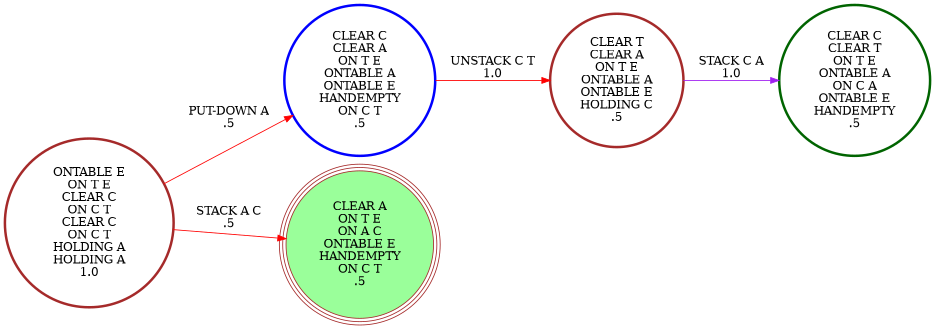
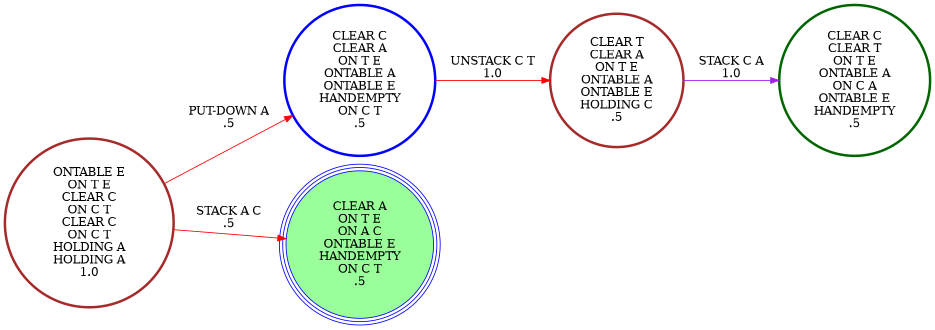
node "CLEAR A ON T E ON A C ONTABLE E HANDEMPTY ON C T .5": color brown -> blue
